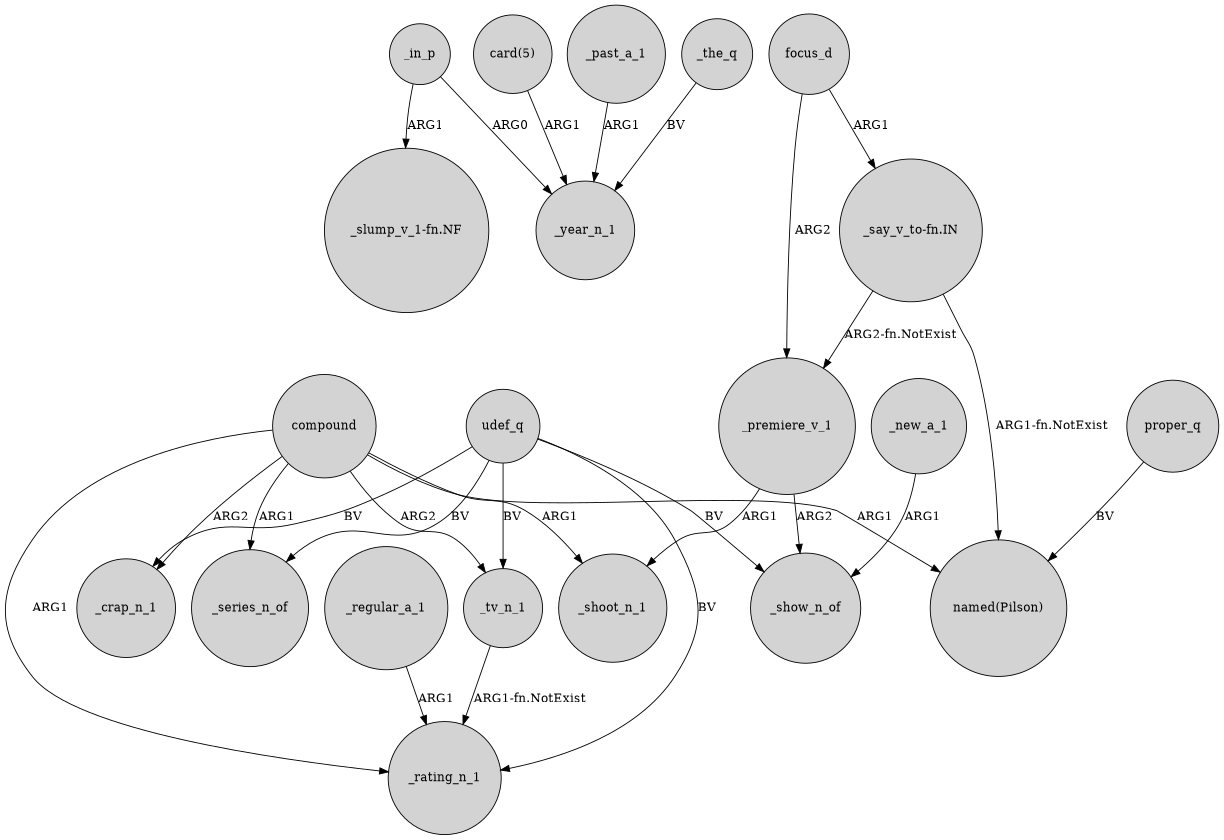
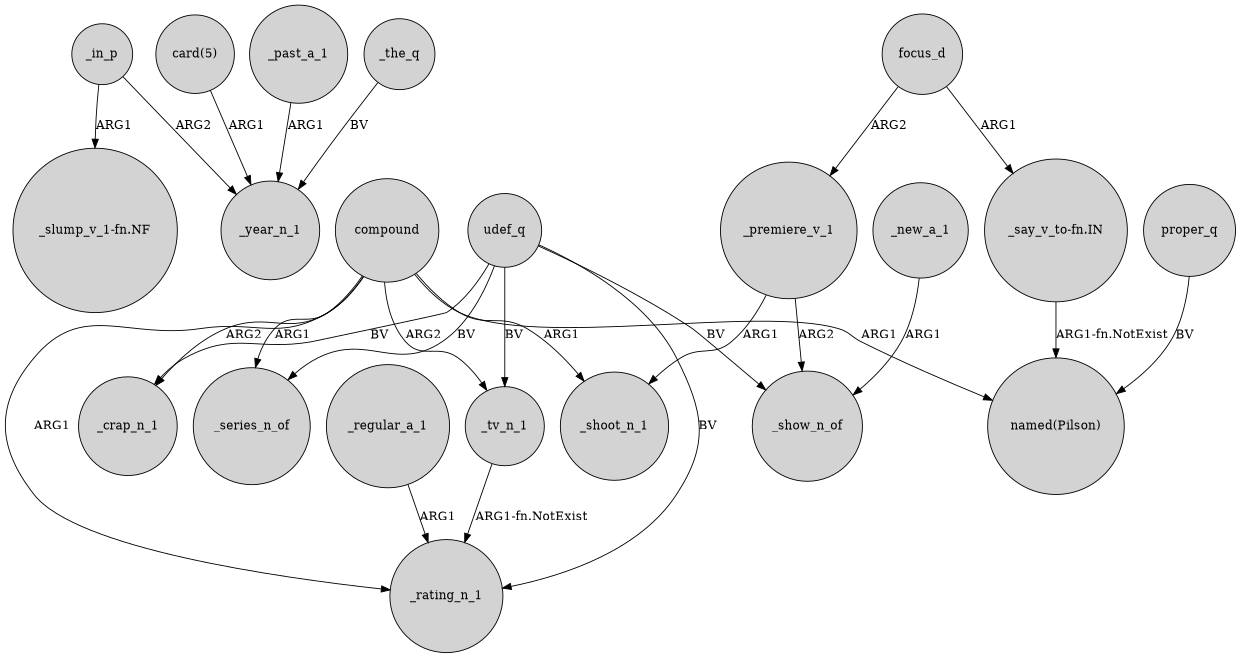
edge "_in_p" -> "_year_n_1": label "ARG0" -> "ARG2"
edge "_say_v_to-fn.IN" -> "_premiere_v_1": removed, label "ARG2-fn.NotExist"
